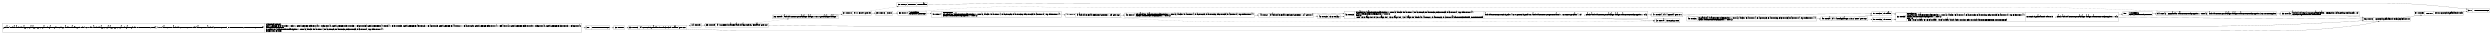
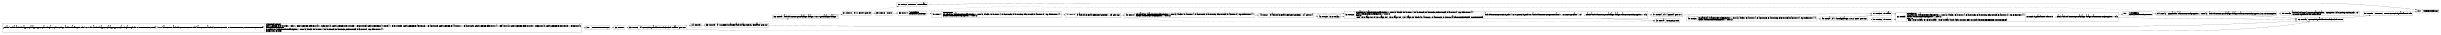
edge "55: 0x0043" -> "56: 0x004c": now "54: 0x0042" -> "56: 0x004c"
node "52: 0x003f": text "PHI: r5" -> "PHI: r2"
